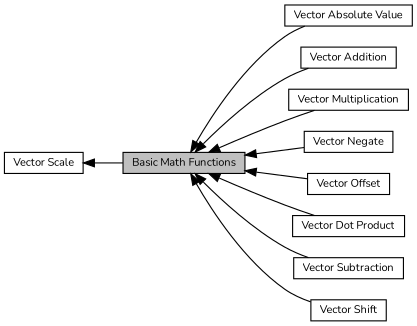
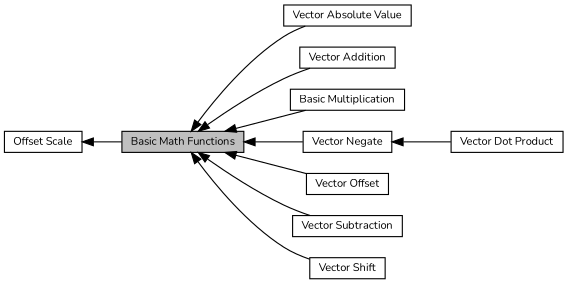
node "Vector Multiplication": label "Vector Multiplication" -> "Basic Multiplication"
node "Vector Scale": label "Vector Scale" -> "Offset Scale"
edge "Vector Dot Product" -> "Basic Math Functions": now "Vector Dot Product" -> "Vector Negate"
